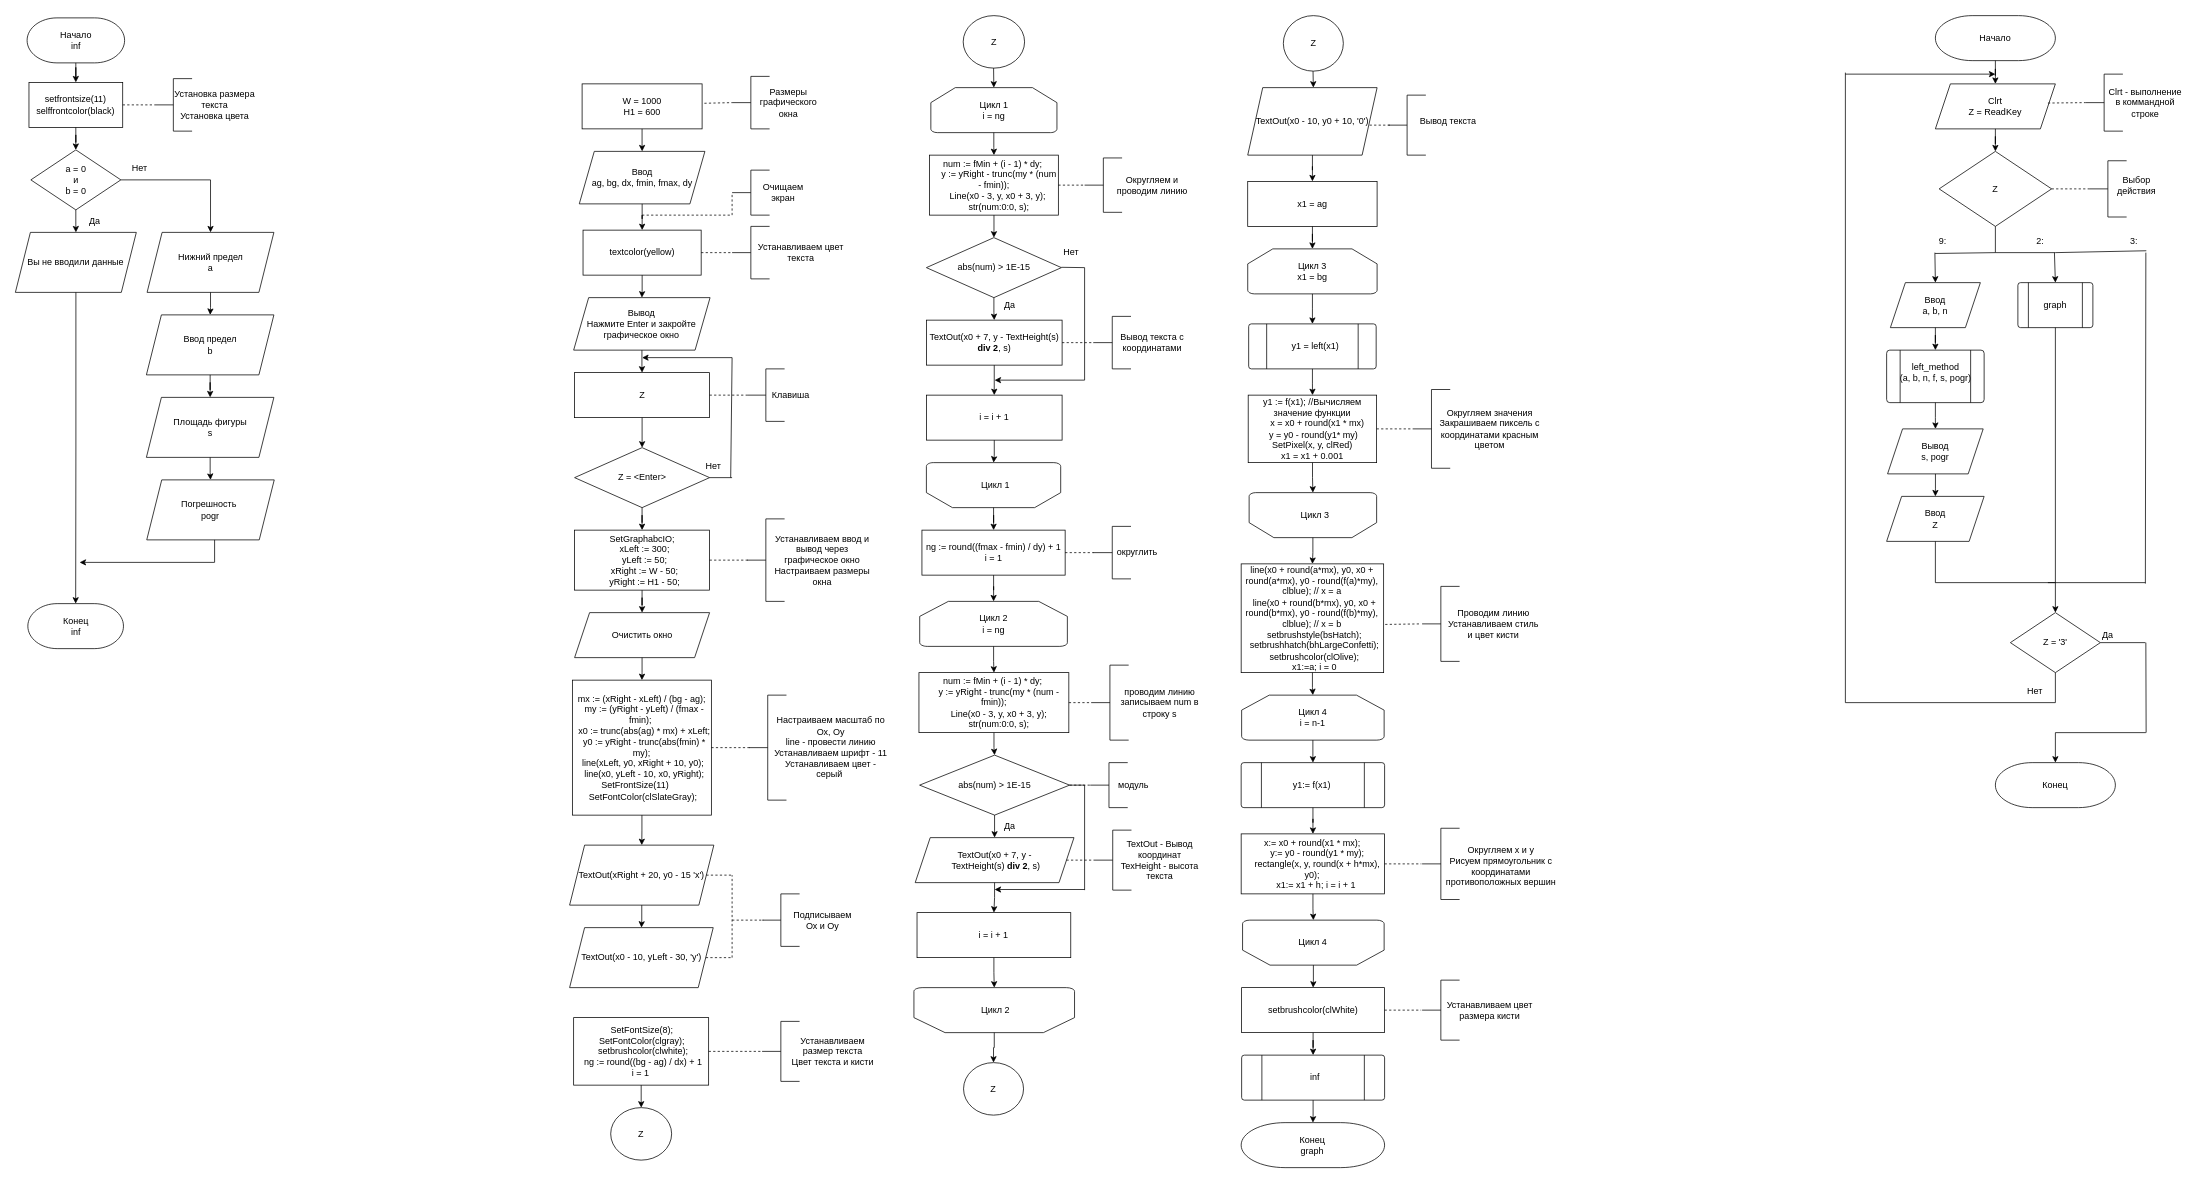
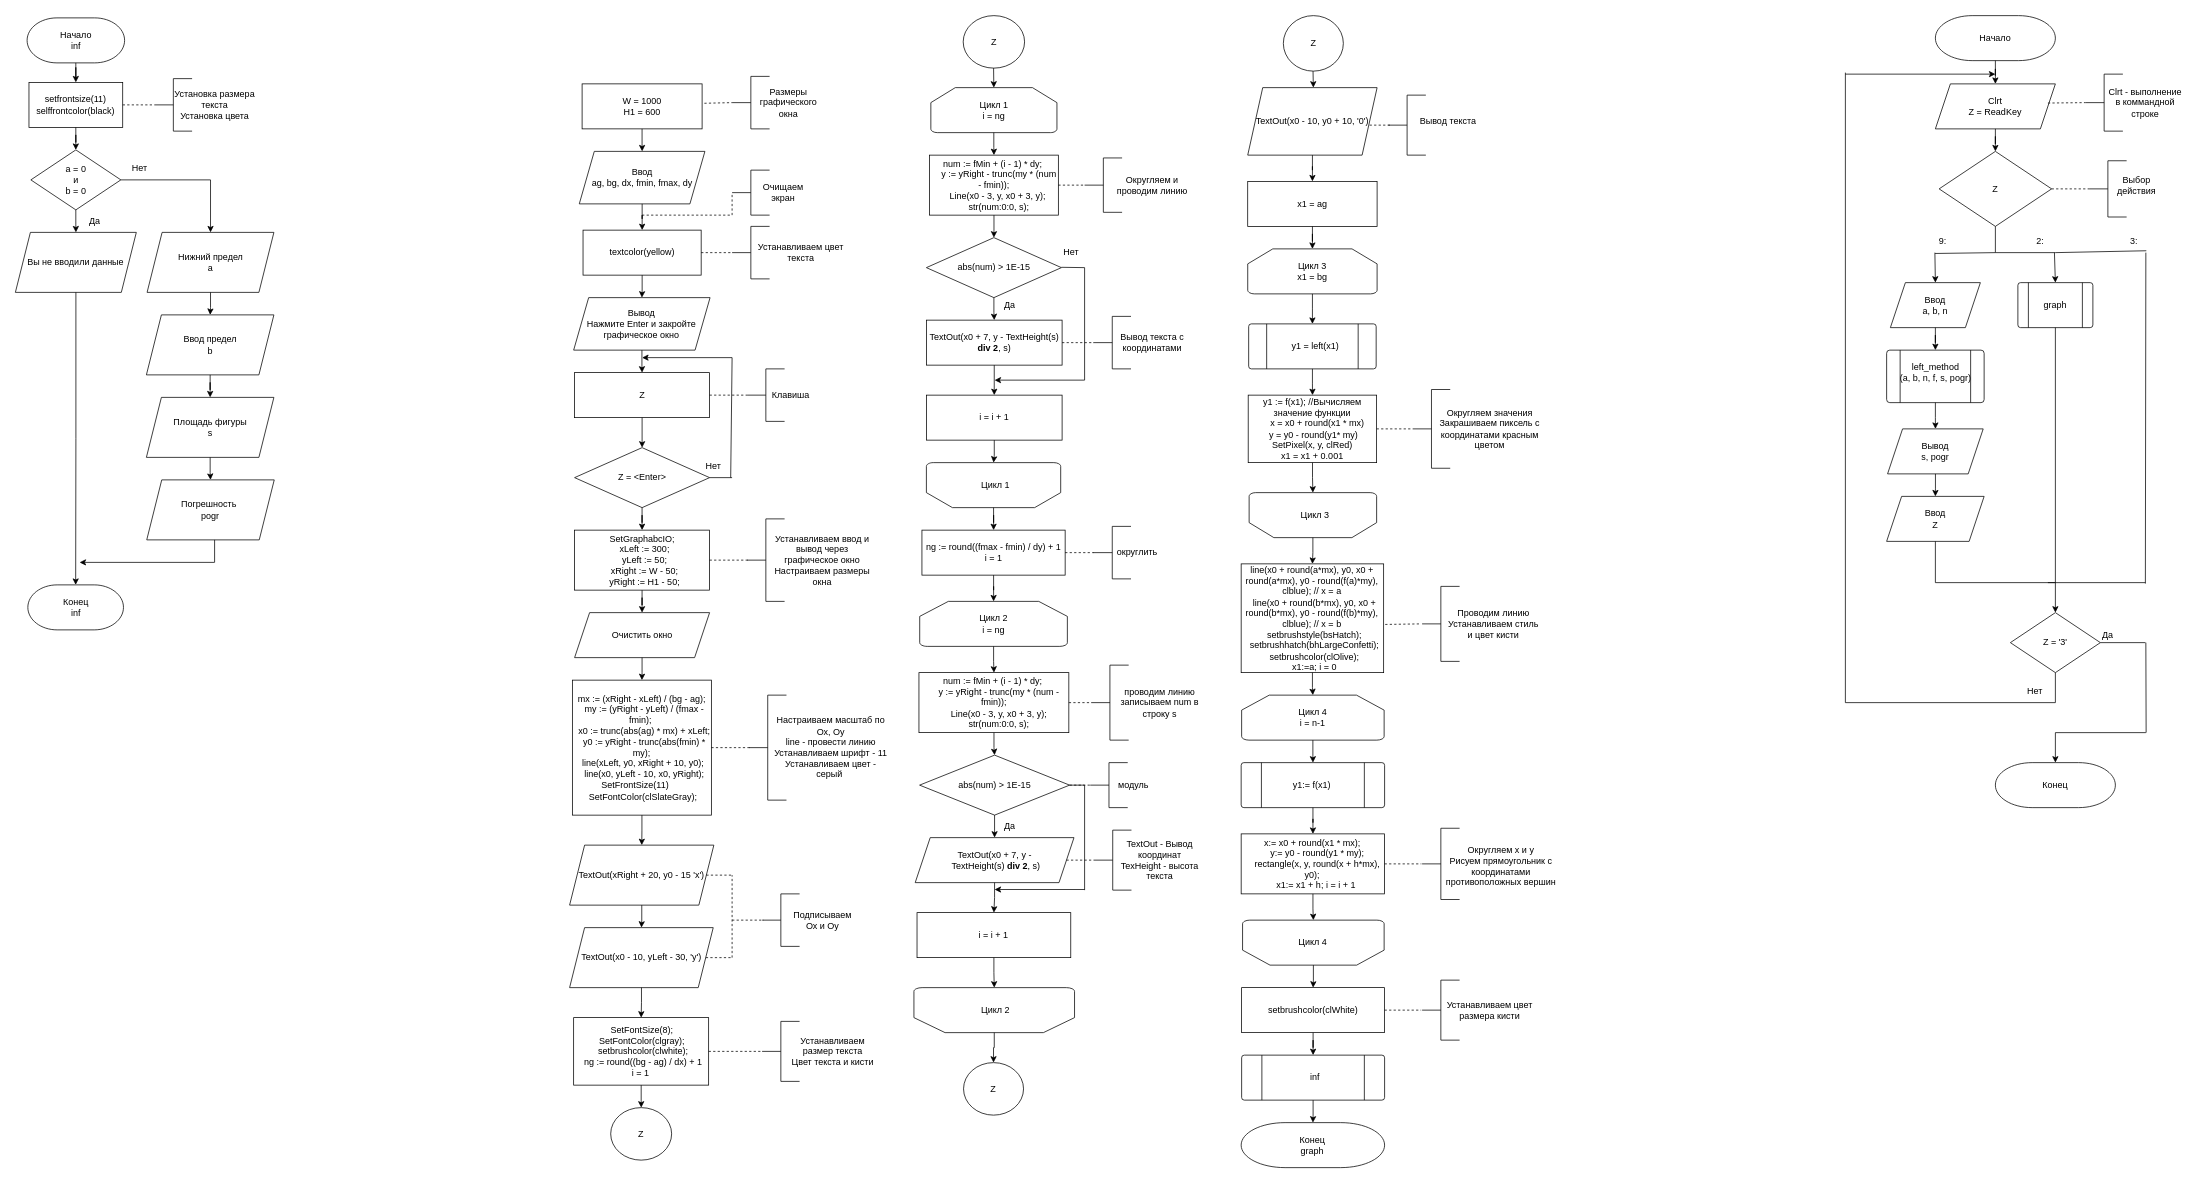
node "Конец inf": moved (76, 626) -> (76, 607)
edge "TextOut(x0 - 10, yLeft - 30, 'y')" -> "SetFontSize(8); SetFontColor(clgray); setbrushcolor(clwhite); ng := round((bg - ag) / dx) + 1 i = 1": added
